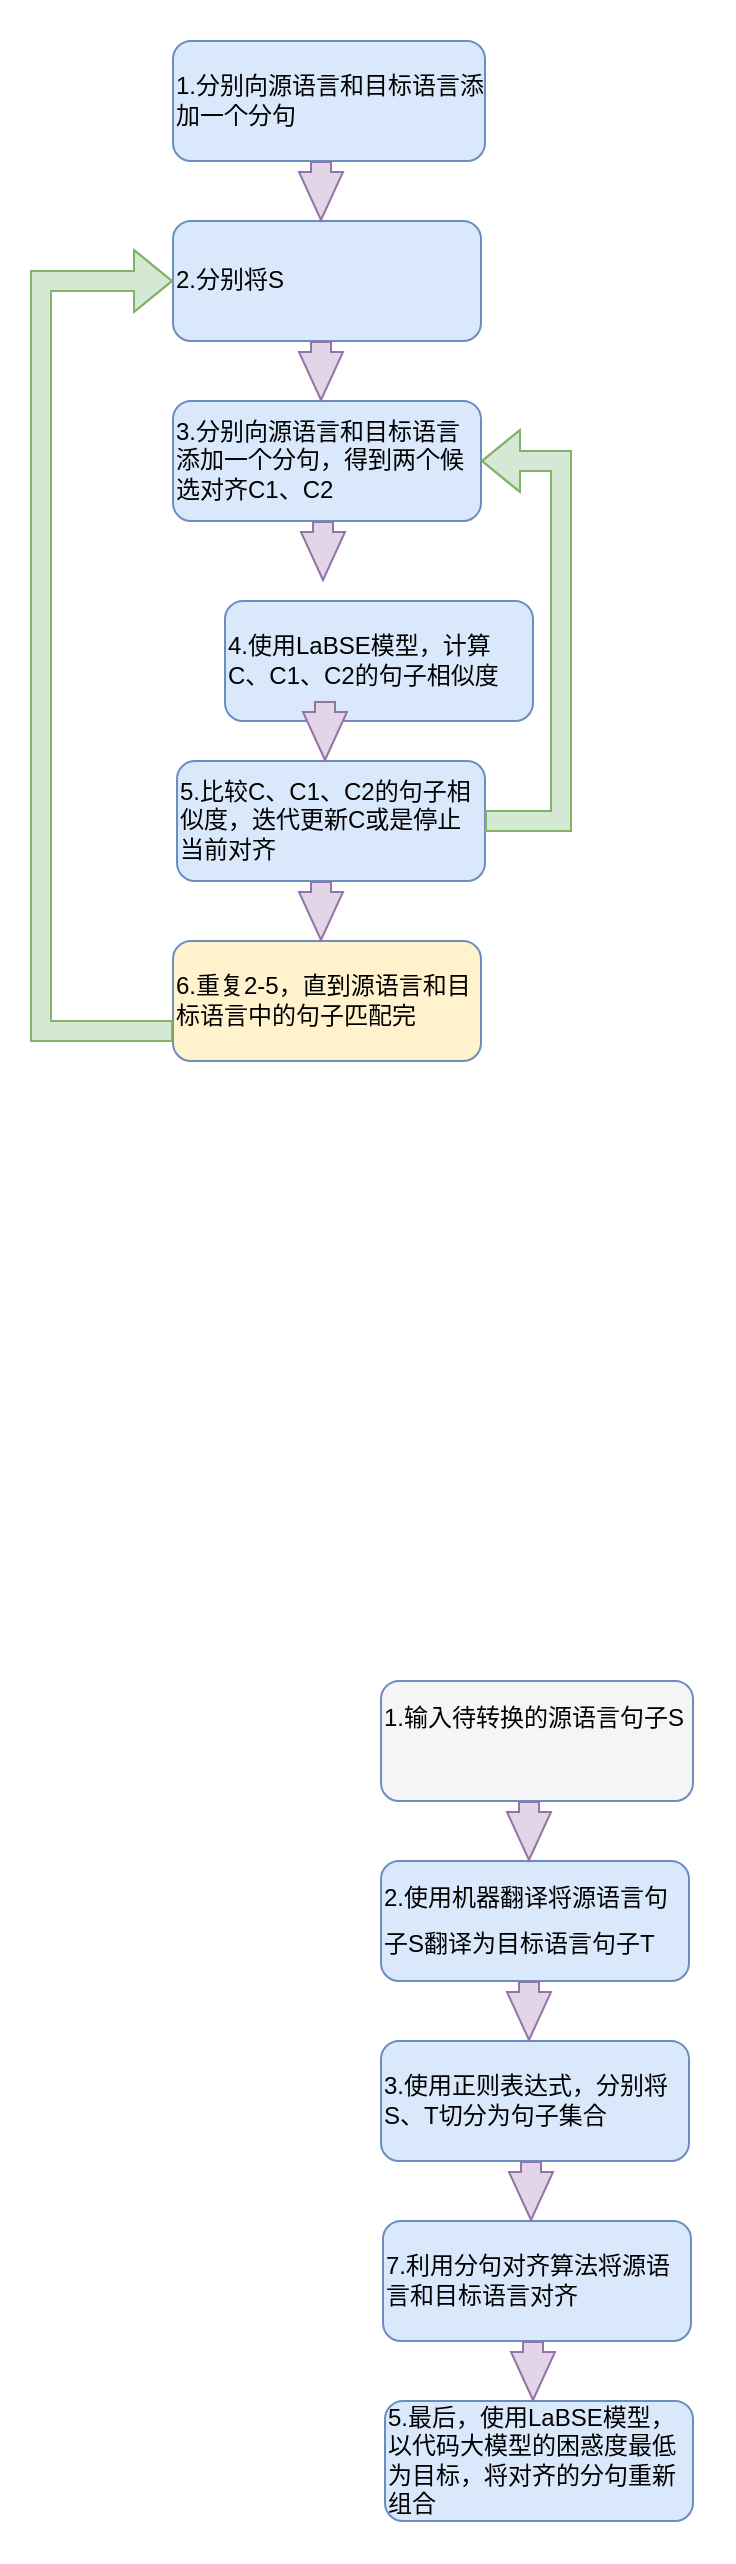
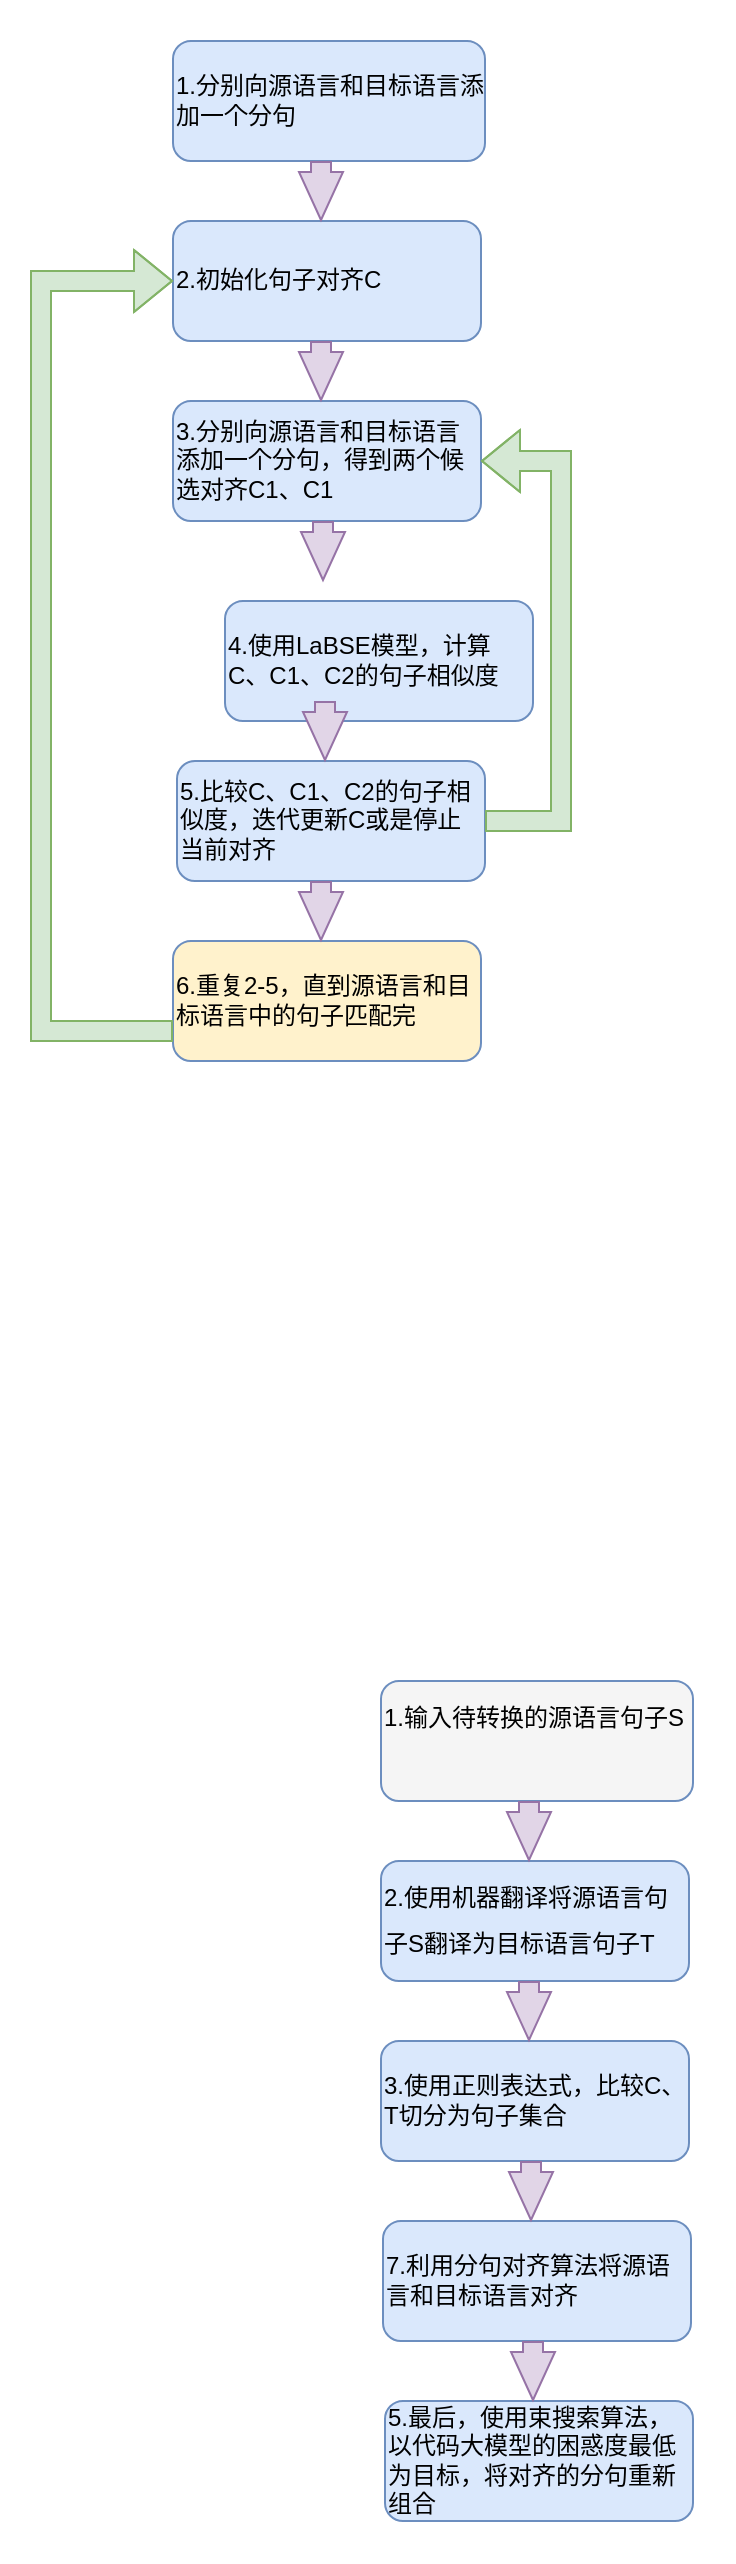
node "2.分别将S": label "2.分别将S" -> "2.初始化句子对齐C"
node "3.分别向源语言和目标语言添加一个分句，得到两个候选对齐C1、C2": label "3.分别向源语言和目标语言添加一个分句，得到两个候选对齐C1、C2" -> "3.分别向源语言和目标语言添加一个分句，得到两个候选对齐C1、C1"
node "3.使用正则表达式，分别将S、T切分为句子集合": label "3.使用正则表达式，分别将S、T切分为句子集合" -> "3.使用正则表达式，比较C、T切分为句子集合"
node "5.最后，使用LaBSE模型，以代码大模型的困惑度最低为目标，将对齐的分句重新组合": label "5.最后，使用LaBSE模型，以代码大模型的困惑度最低为目标，将对齐的分句重新组合" -> "5.最后，使用束搜索算法，以代码大模型的困惑度最低为目标，将对齐的分句重新组合"
